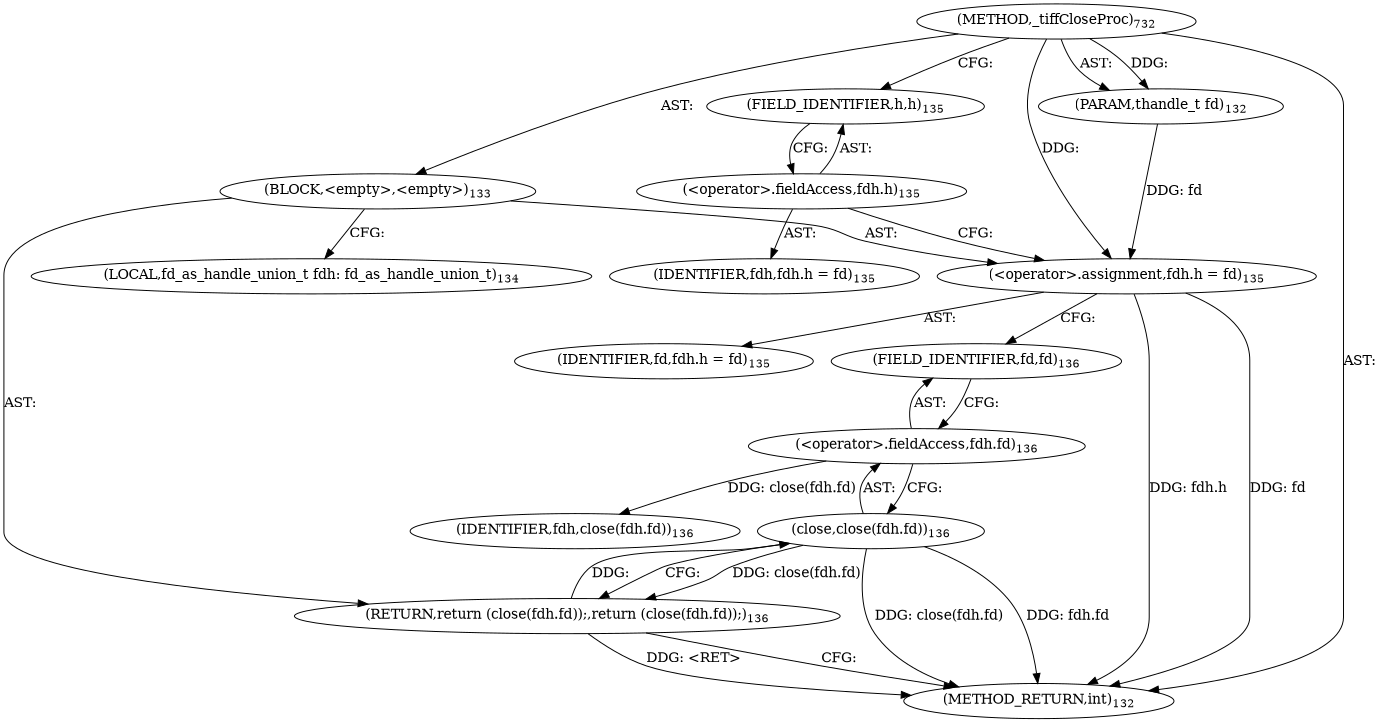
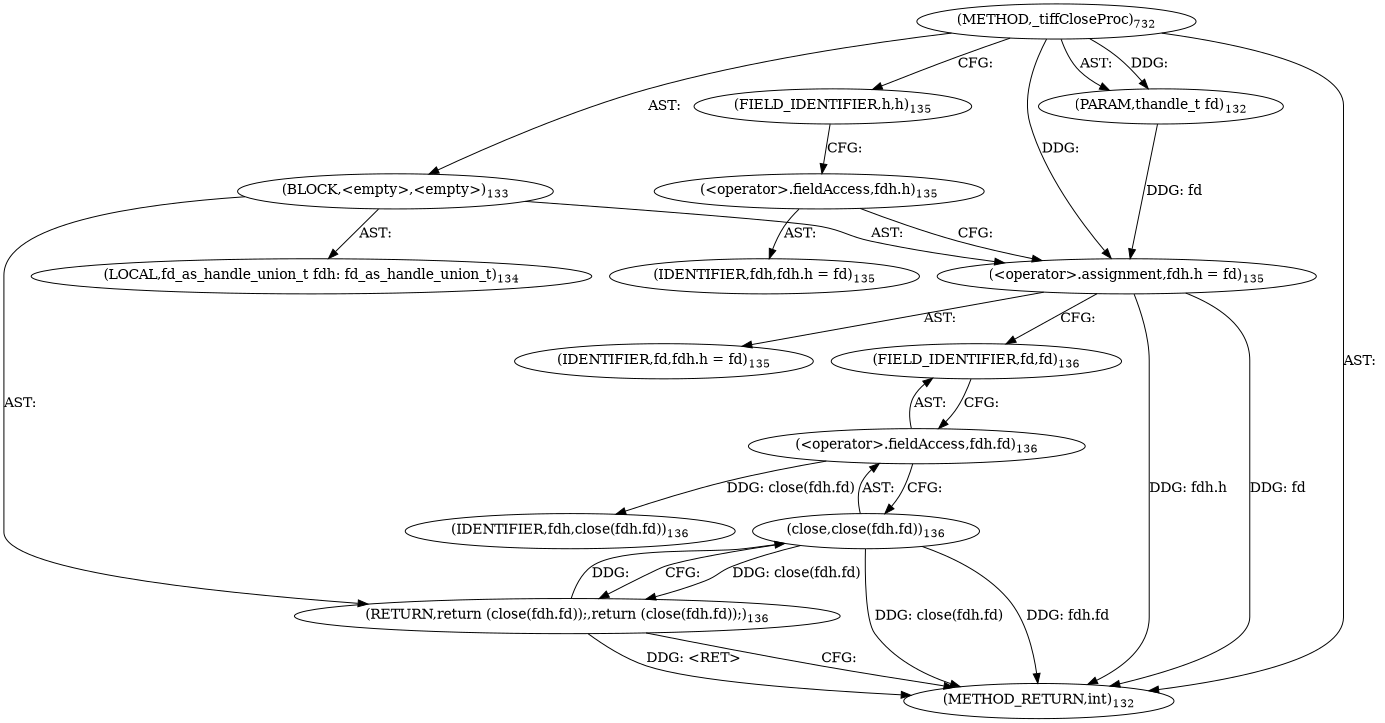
edge "(<operator>.fieldAccess,fdh.h)" -> "(FIELD_IDENTIFIER,h,h)": removed, label "AST:"
edge "(BLOCK,<empty>,<empty>)" -> "(LOCAL,fd_as_handle_union_t fdh: fd_as_handle_union_t)": label "CFG: " -> "AST: "
